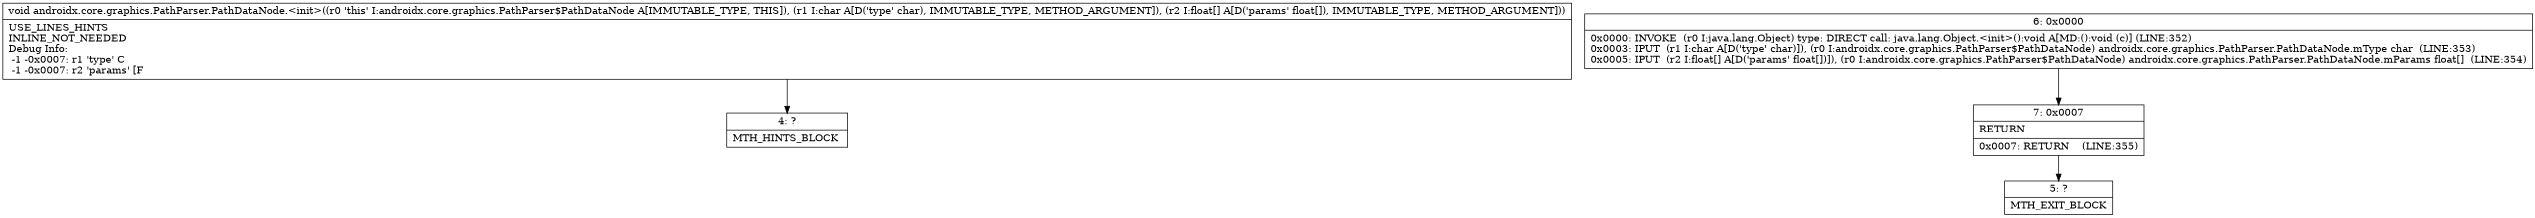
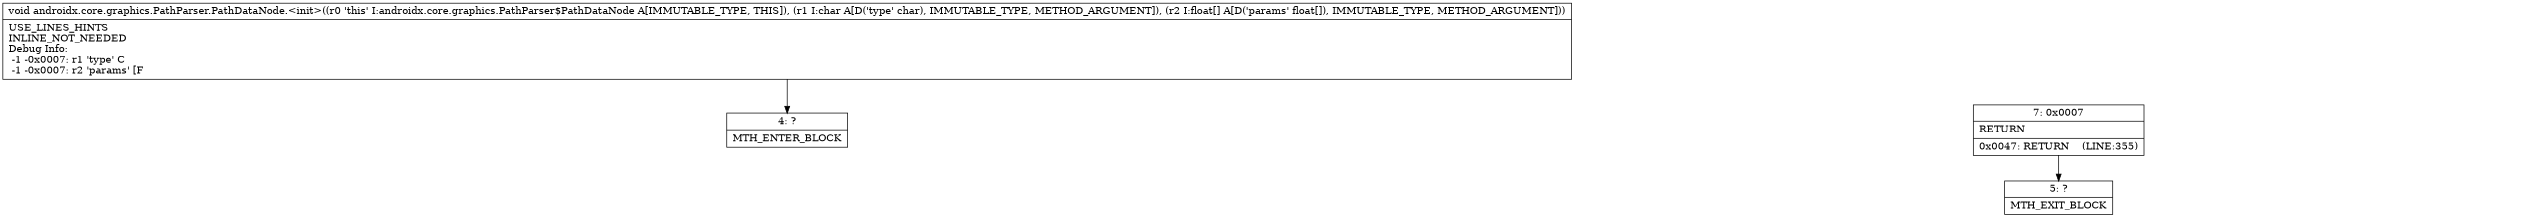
node "6: 0x0000": removed
node "4: ?": text "MTH_HINTS_BLOCK" -> "MTH_ENTER_BLOCK"
node "7: 0x0007": text "0x0007: RETURN    (LINE:355)" -> "0x0047: RETURN    (LINE:355)"
